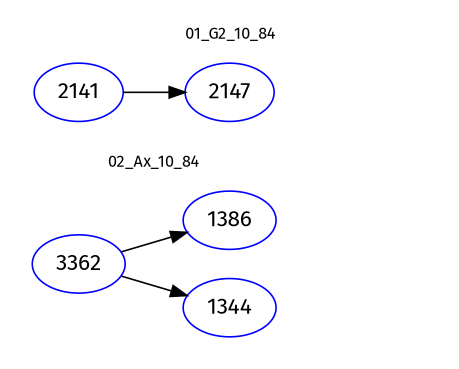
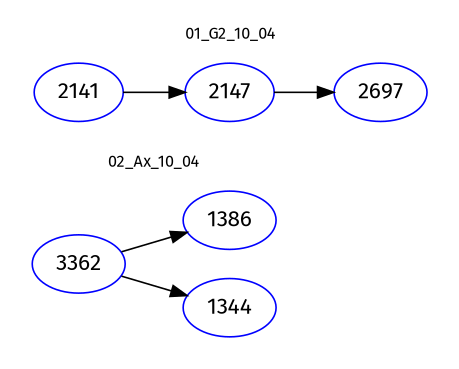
cluster "01_G2_10_84": label "01_G2_10_84" -> "01_G2_10_04"
node "2697": added
cluster "02_Ax_10_84": label "02_Ax_10_84" -> "02_Ax_10_04"
